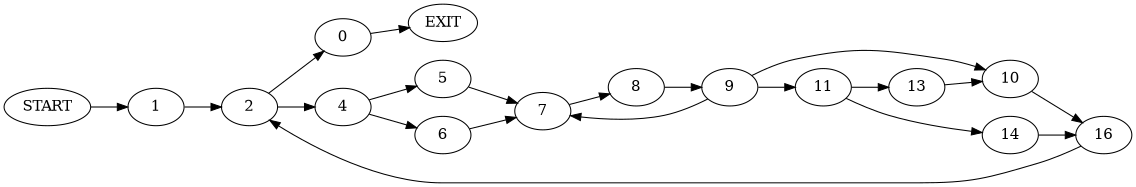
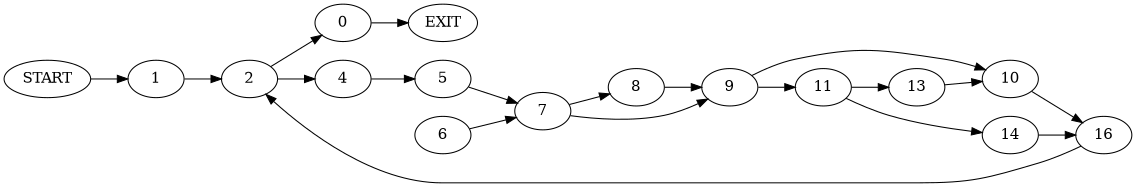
edge "9" -> "7": reversed
edge "4" -> "6": removed
